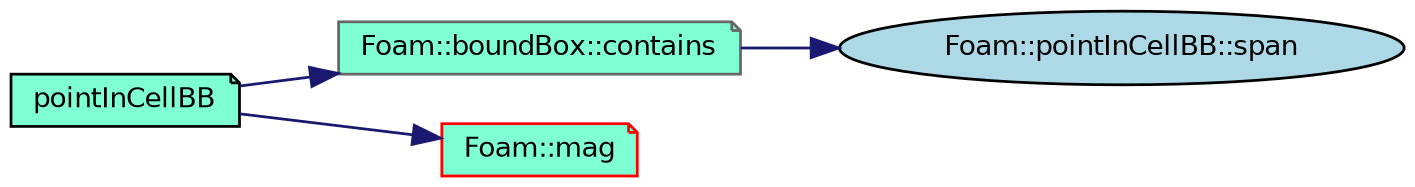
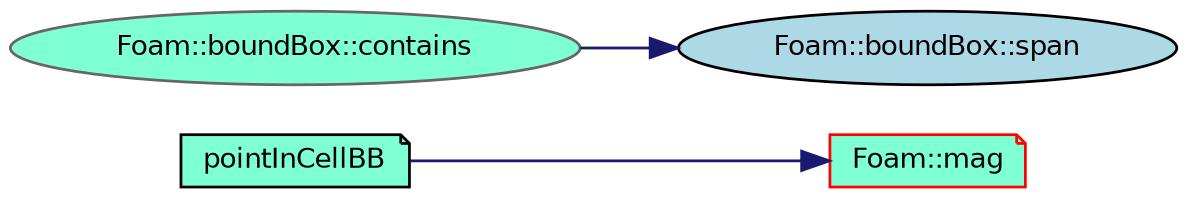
node "Foam::boundBox::contains": shape note -> ellipse
node "Foam::pointInCellBB::span": label "Foam::pointInCellBB::span" -> "Foam::boundBox::span"
edge "pointInCellBB" -> "Foam::boundBox::contains": removed
